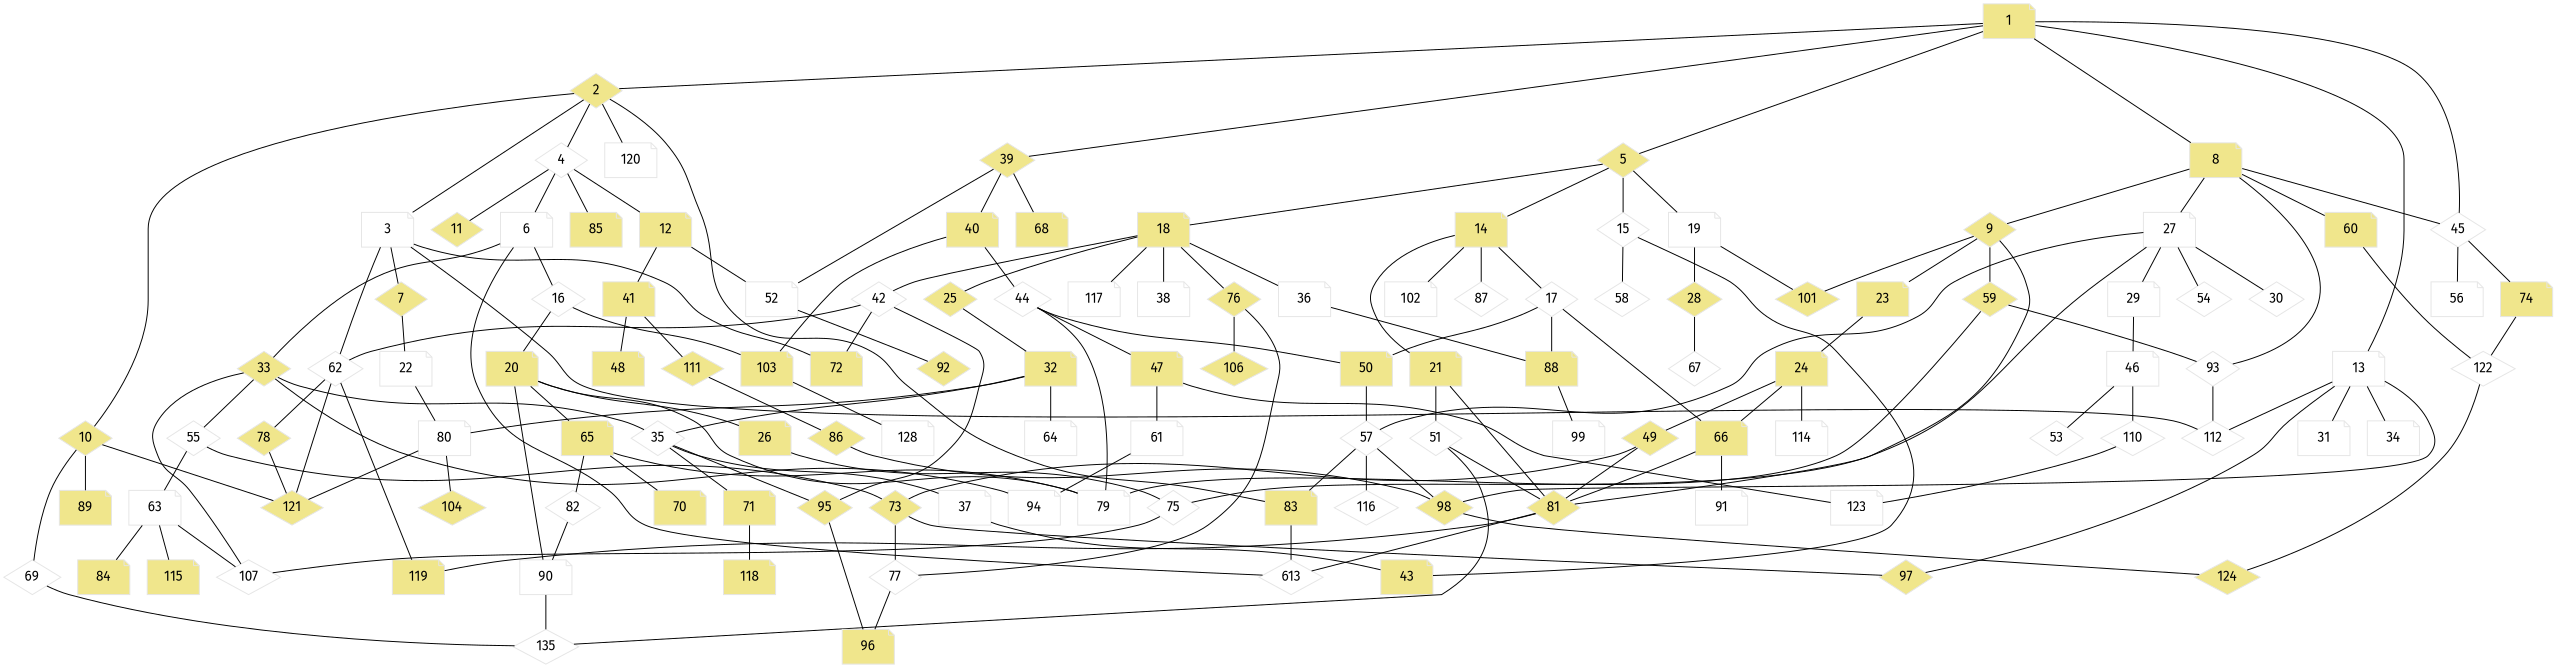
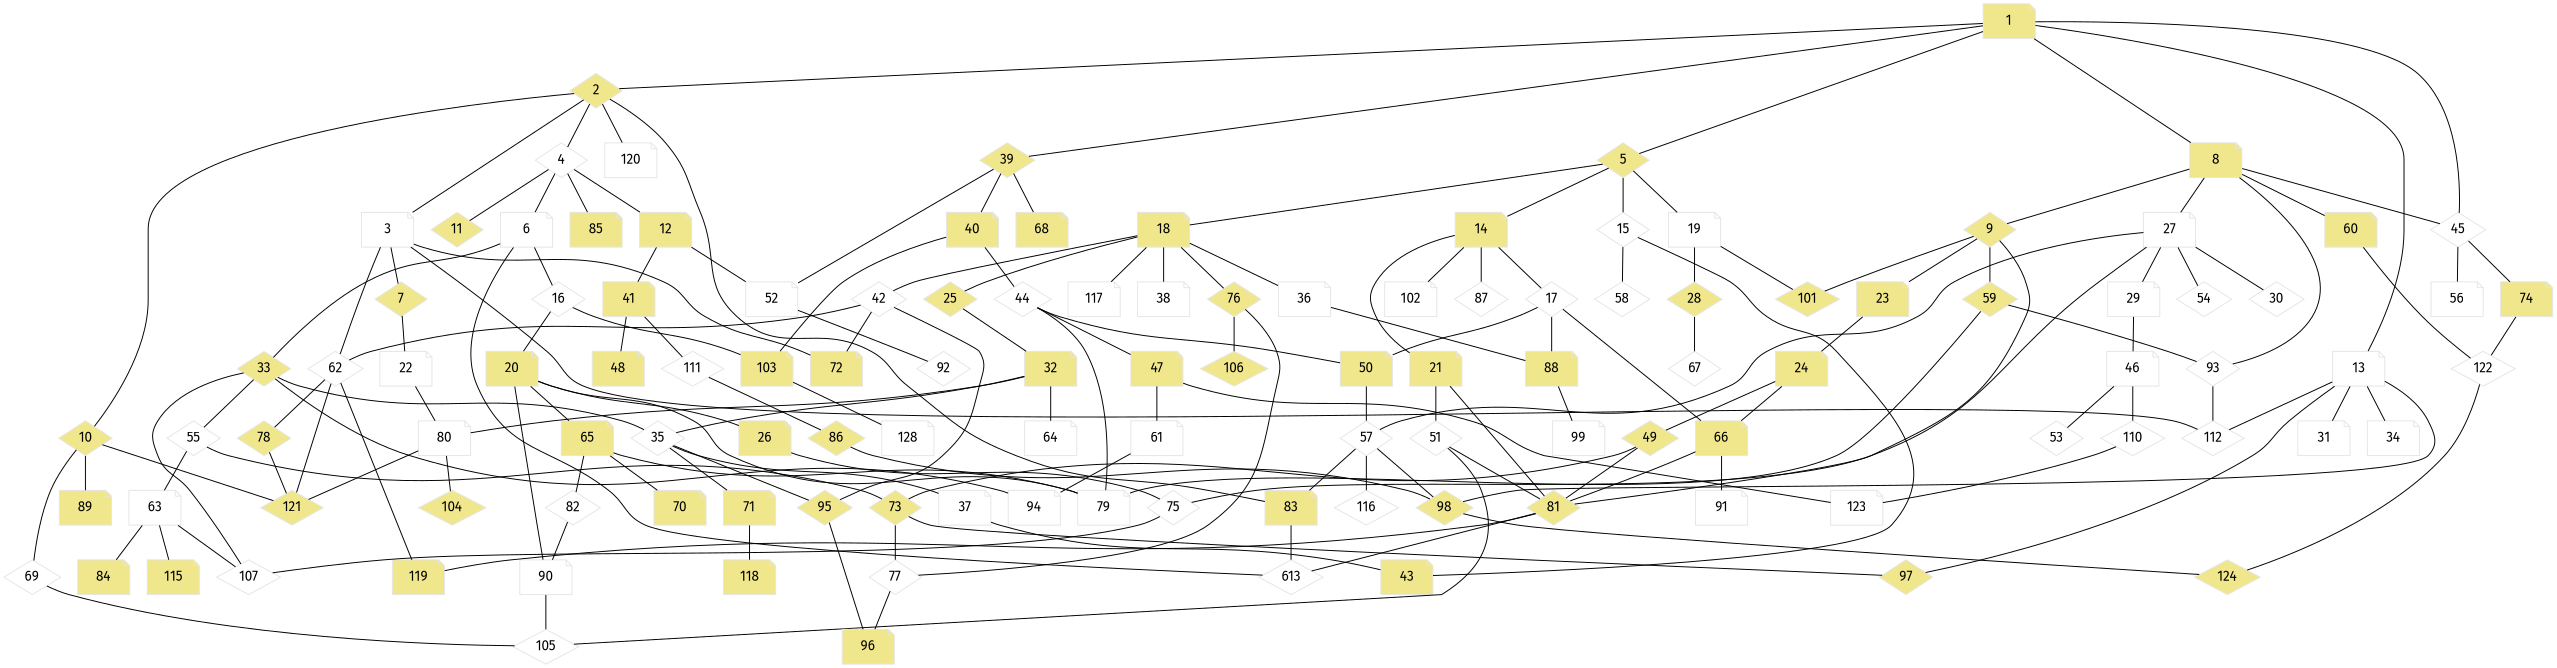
node "111": fillcolor khaki -> white
node "92": fillcolor khaki -> white
node "114": removed
node "135": label "135" -> "105"
